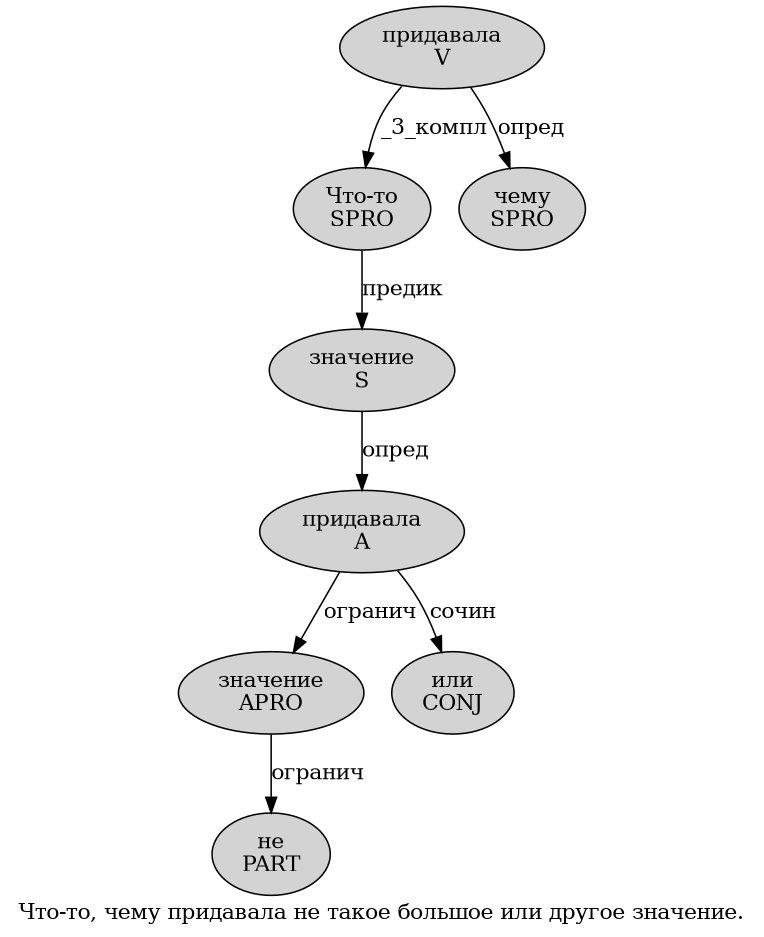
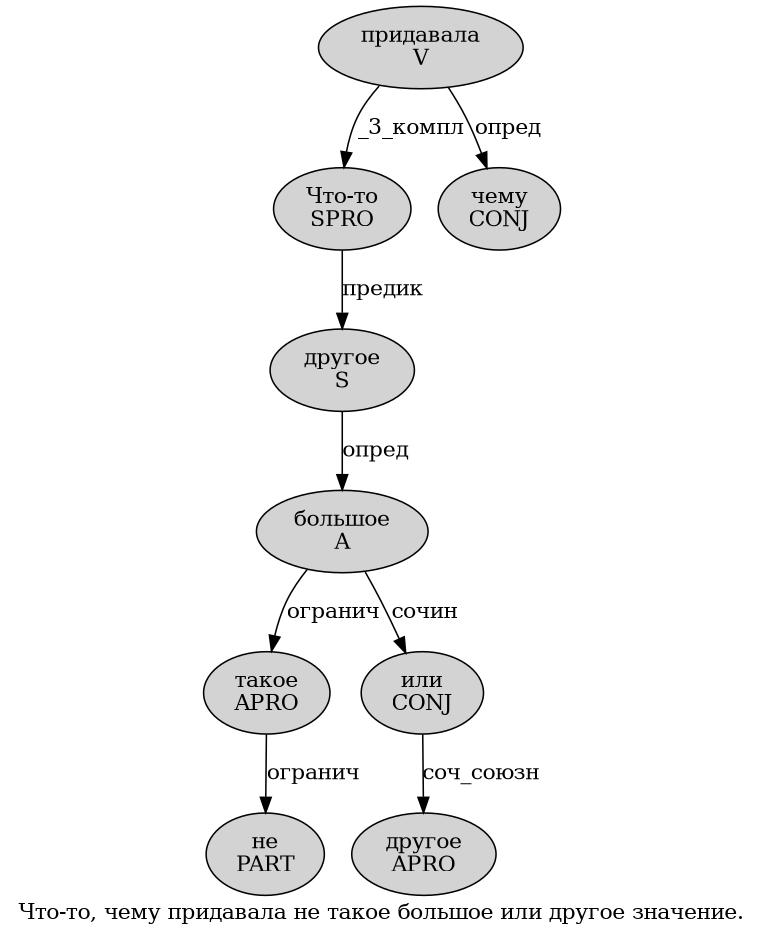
node "чему SPRO": label "чему SPRO" -> "чему CONJ"
node "значение S": label "значение S" -> "другое S"
node "придавала A": label "придавала A" -> "большое A"
node "значение APRO": label "значение APRO" -> "такое APRO"
node "другое APRO": added
